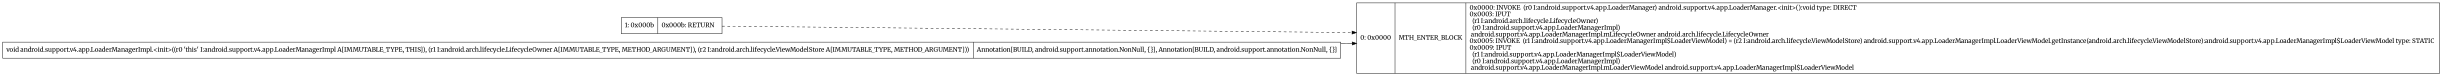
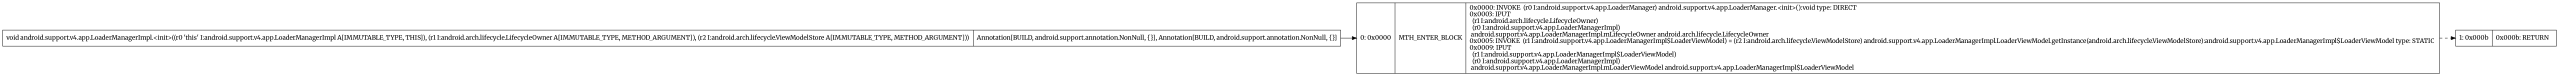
edge "1: 0x000b" -> "0: 0x0000": reversed
